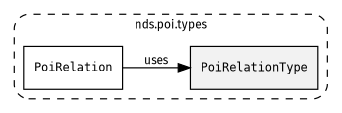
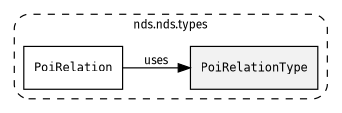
cluster "nds.poi.types": label "nds.poi.types" -> "nds.nds.types"
